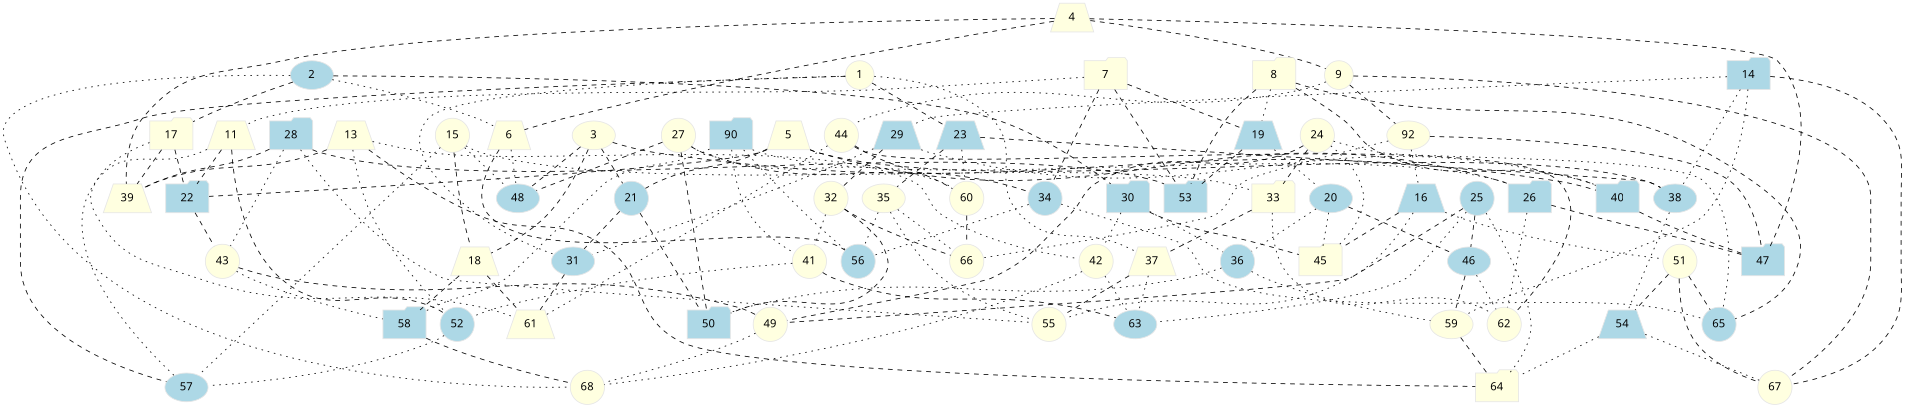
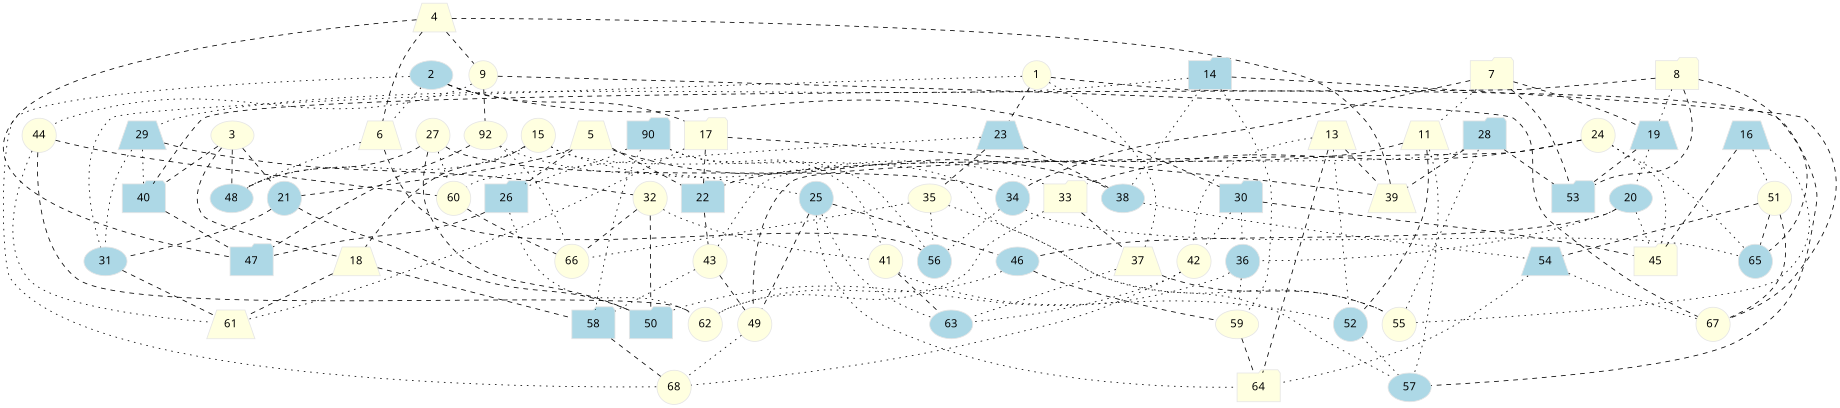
edge "92" -- "16": now "92" -- "25"
